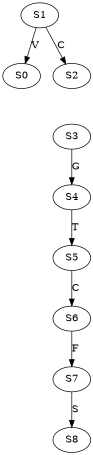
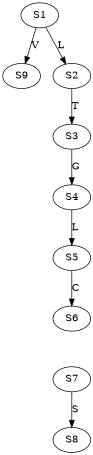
edge "S1" -> "S2": label "C" -> "L"
node "S0": label "S0" -> "S9"
edge "S2" -> "S3": added, label "T"
edge "S4" -> "S5": label "T" -> "L"
edge "S6" -> "S7": removed, label "F"
